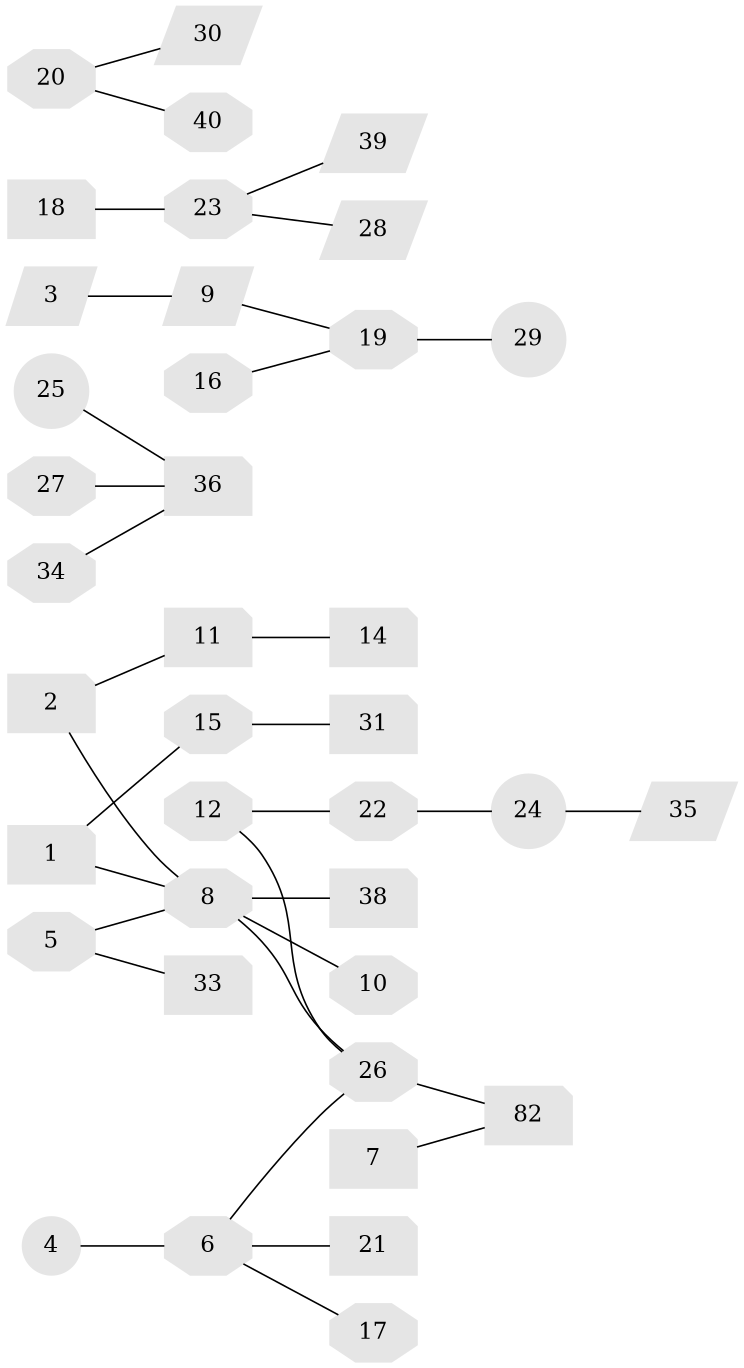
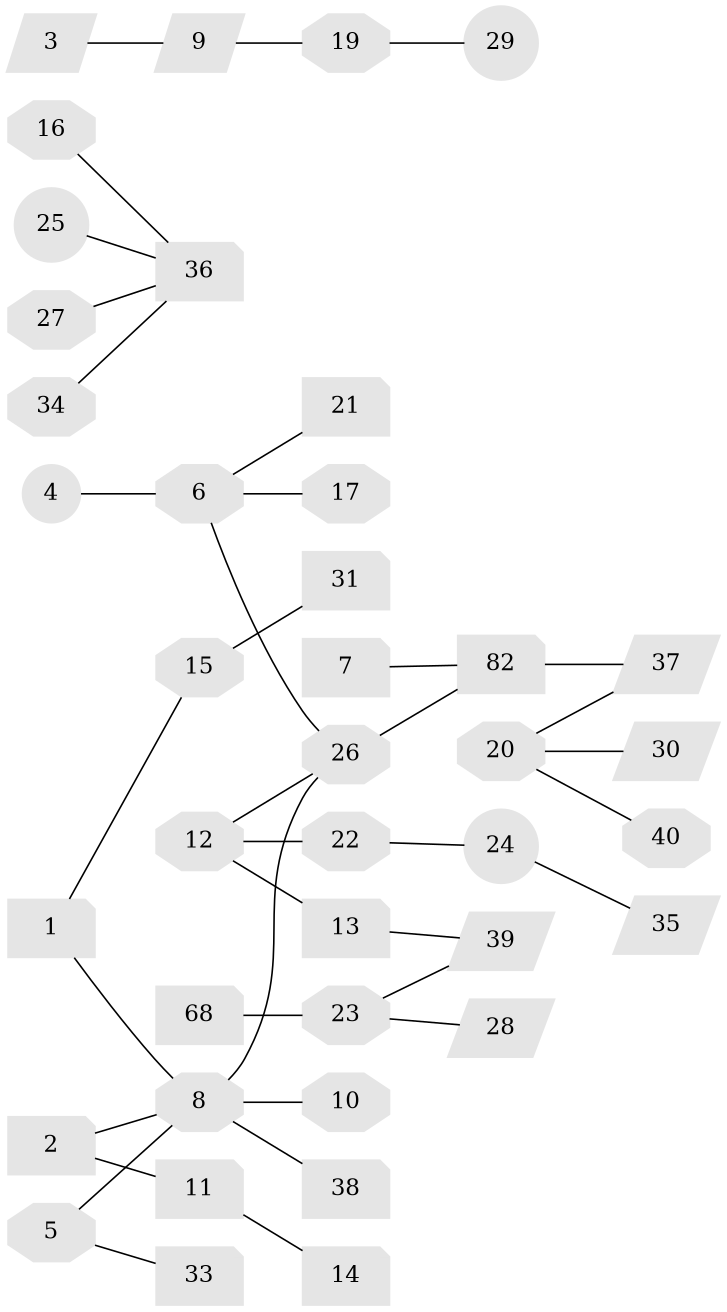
node "18": label "18" -> "68"
edge "19" -- "16": now "36" -- "16"
node "37": added
node "13": added
